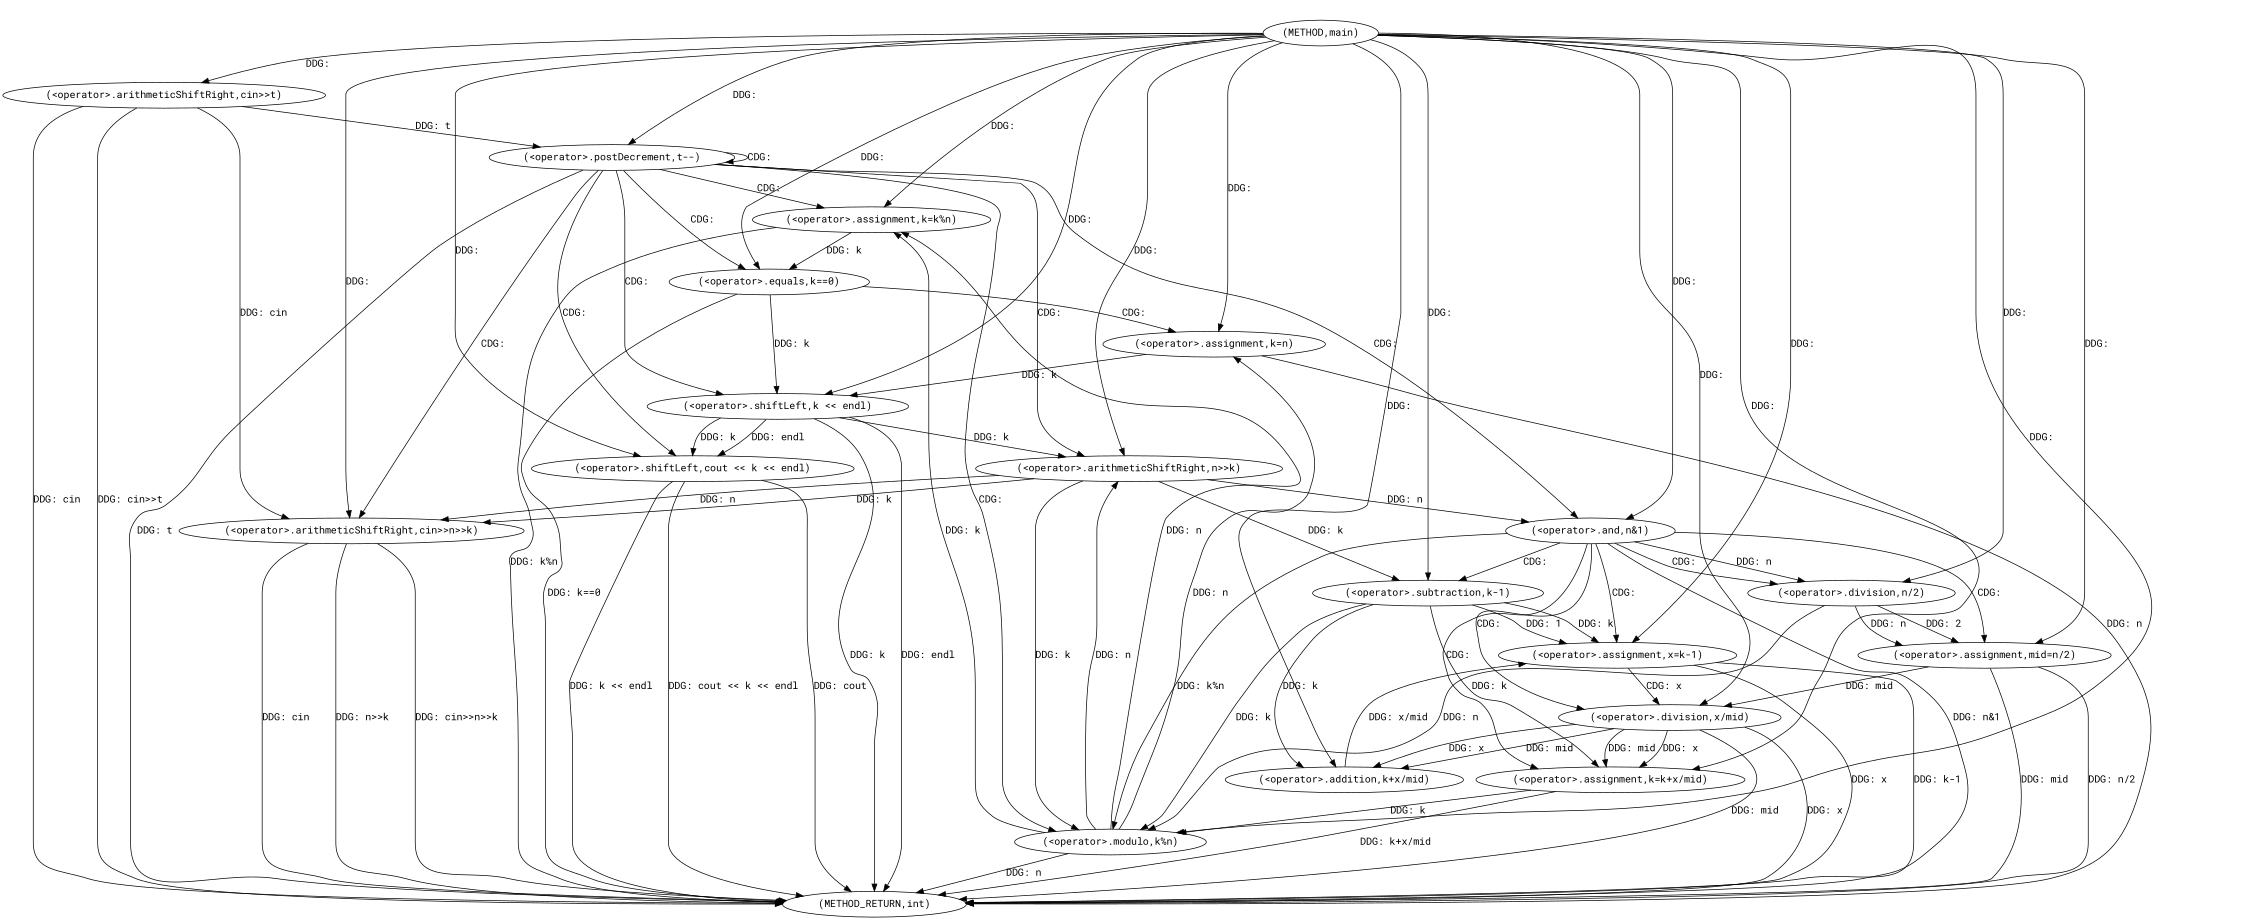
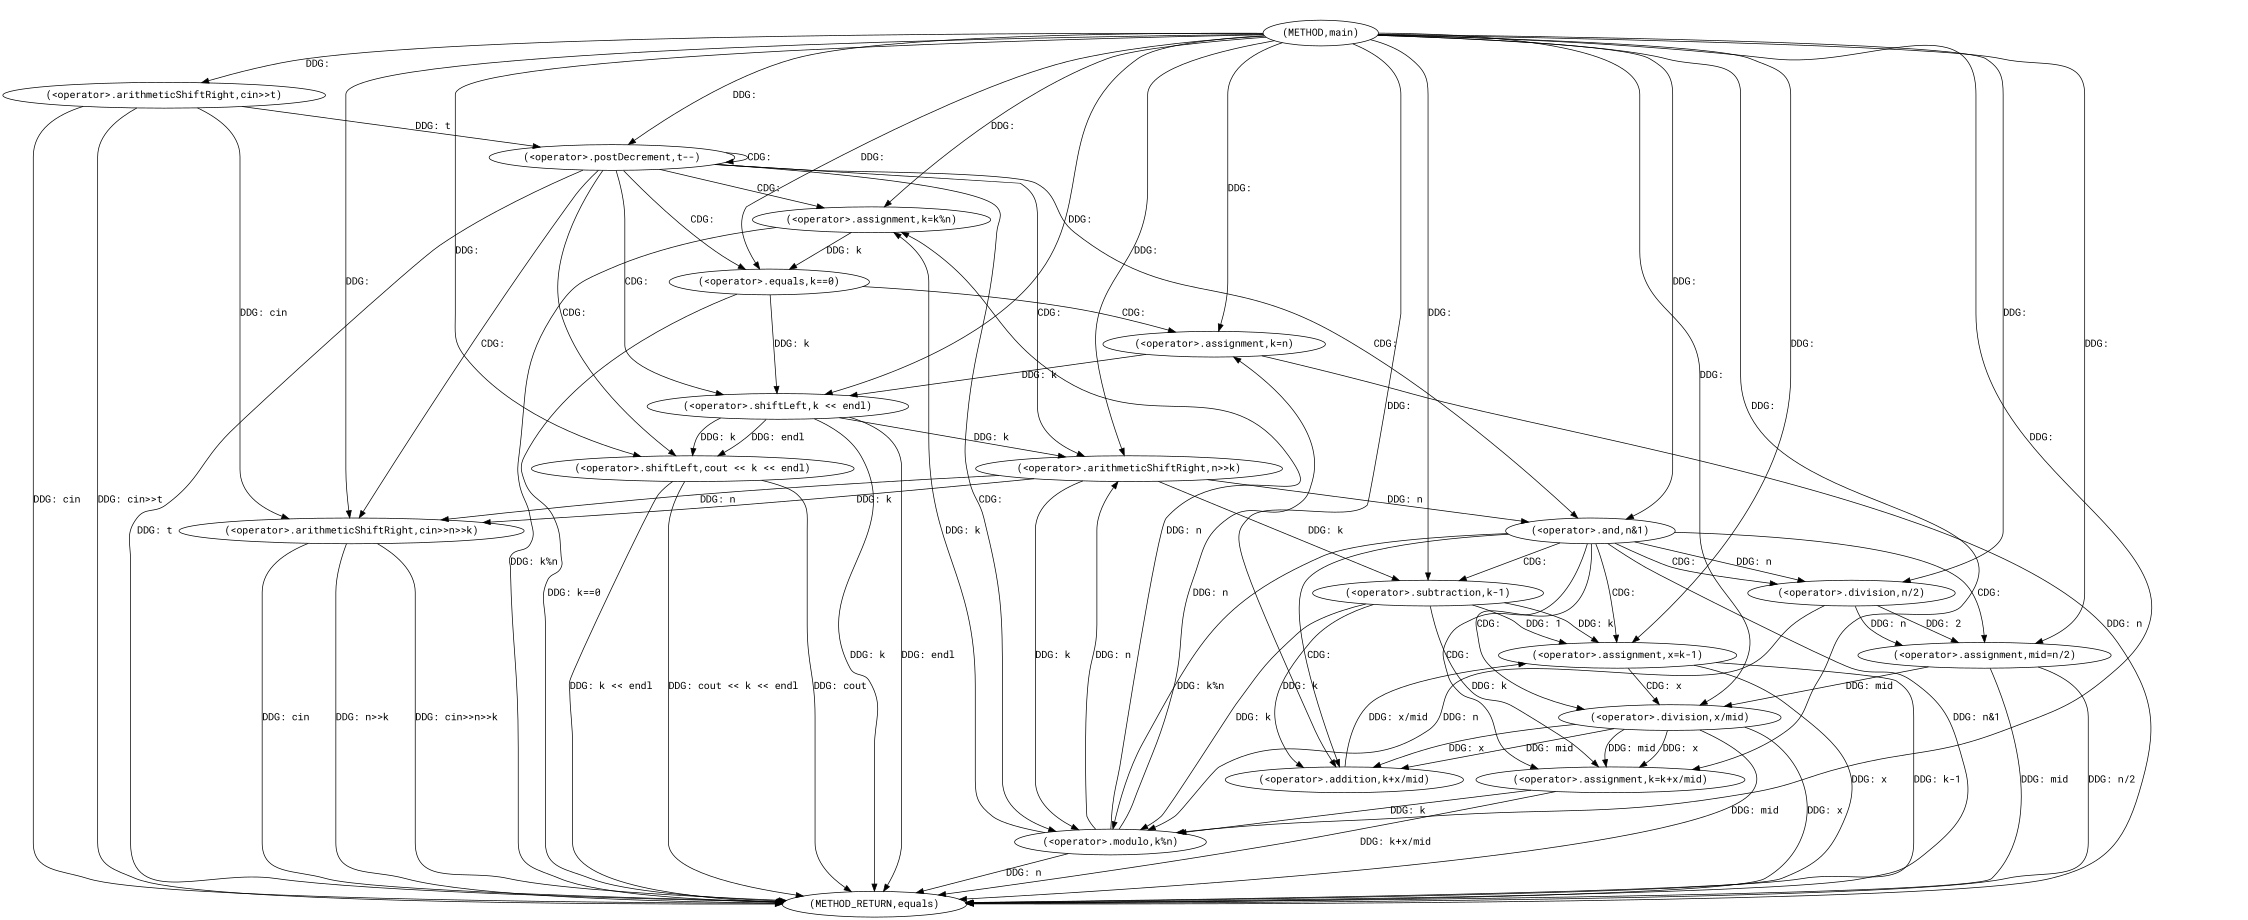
edge "(<operator>.and,n&1)" -> "(<operator>.addition,k+x/mid)": added, label "CDG:"
node "(METHOD_RETURN,int)": label "(METHOD_RETURN,int)" -> "(METHOD_RETURN,equals)"
